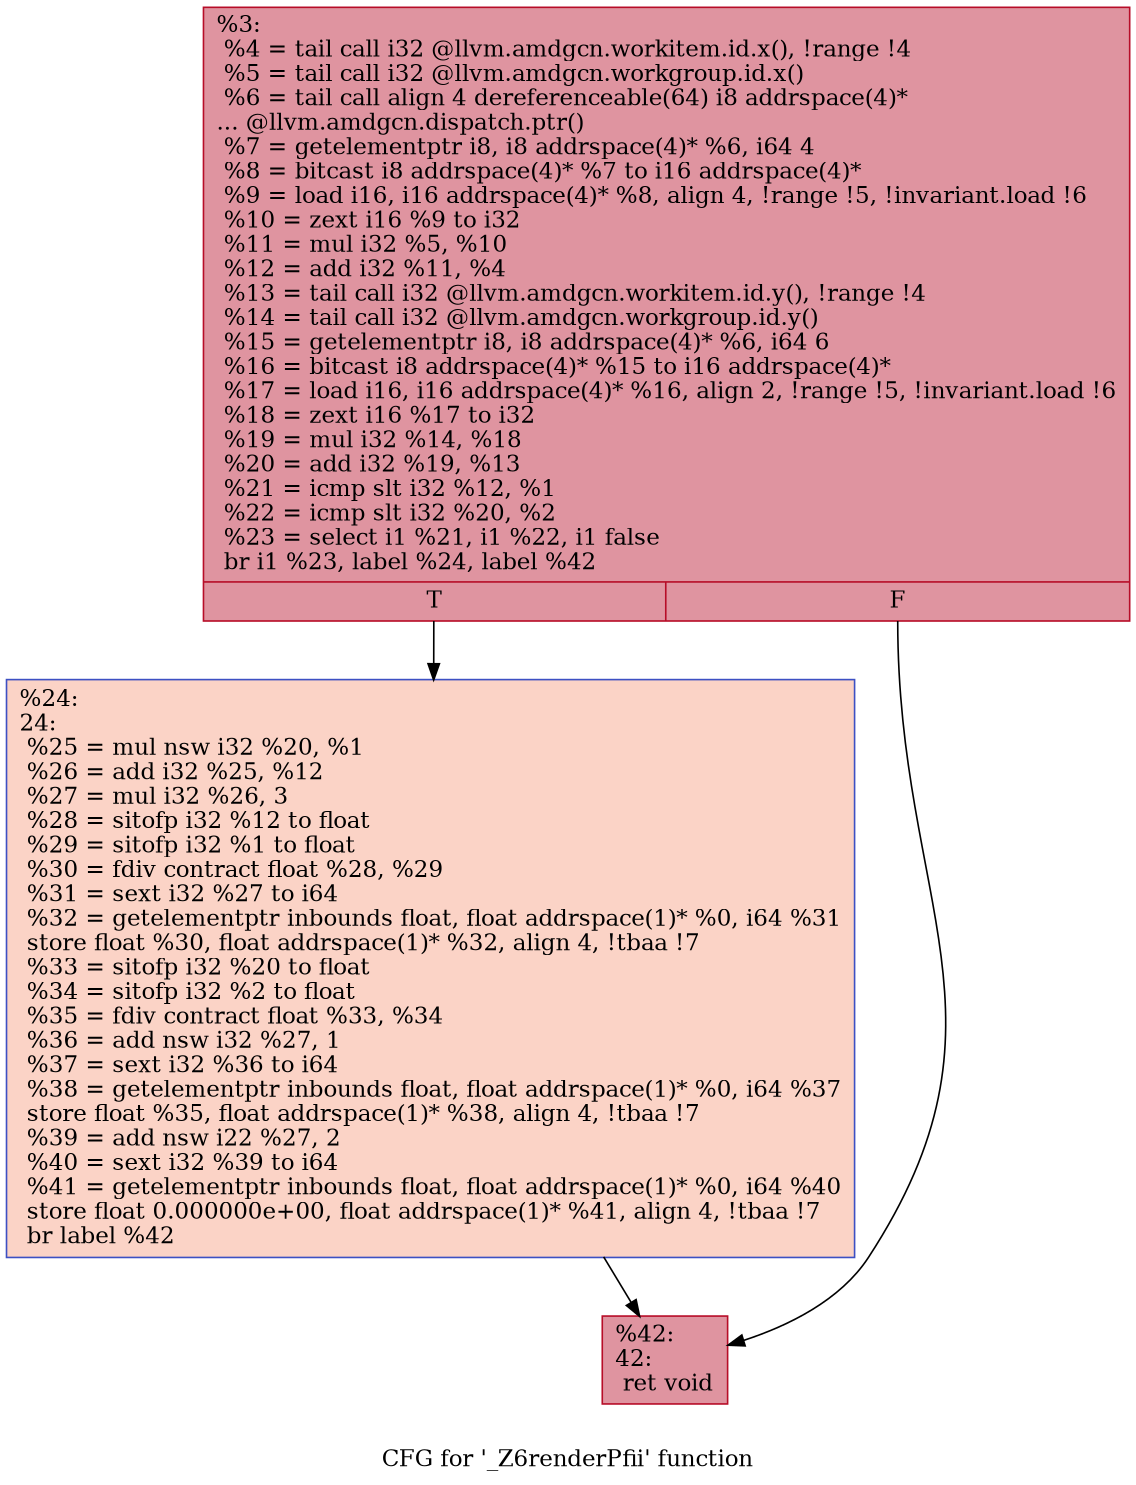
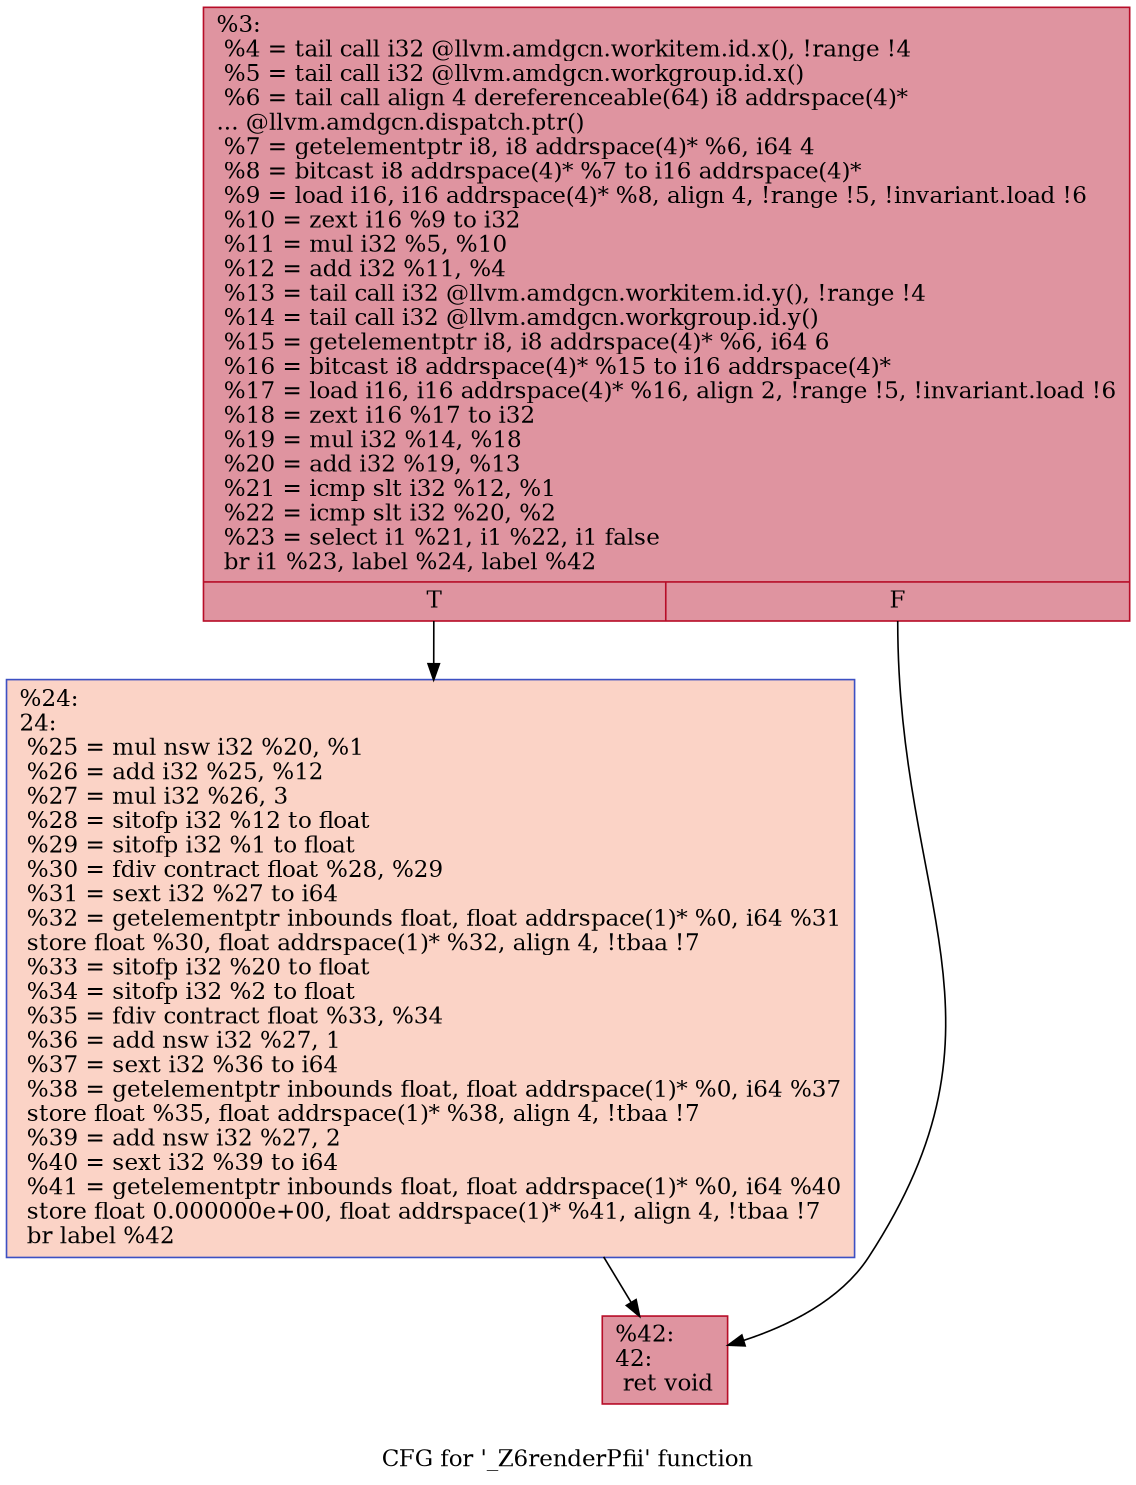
node "%24:": text "%39 = add nsw i22 %27, 2" -> "%39 = add nsw i32 %27, 2"
